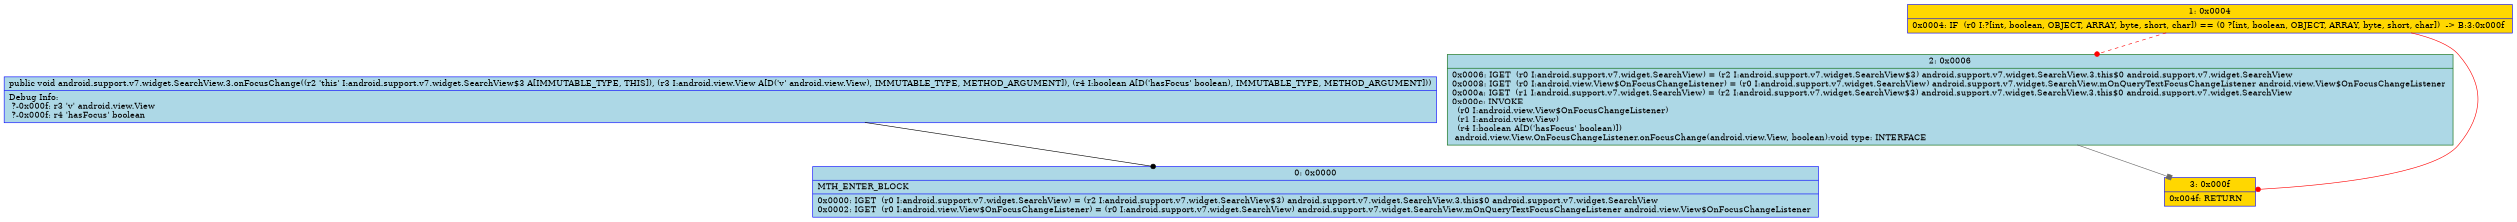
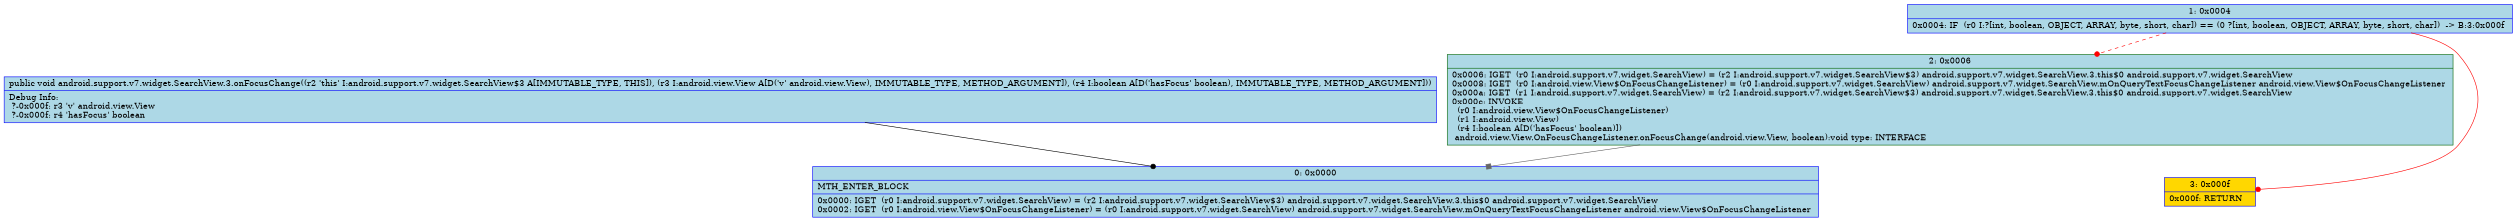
node "1: 0x0004": fillcolor gold -> lightblue
edge "2: 0x0006" -> "3: 0x000f": now "2: 0x0006" -> "0: 0x0000"
node "3: 0x000f": text "0x004f: RETURN" -> "0x000f: RETURN"
